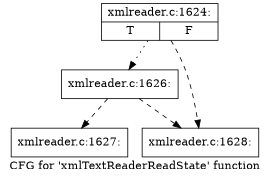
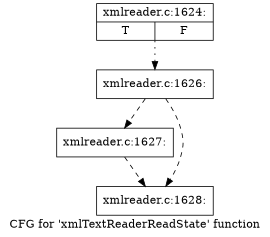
edge "xmlreader.c:1624:" -> "xmlreader.c:1628:": now "xmlreader.c:1627:" -> "xmlreader.c:1628:"
